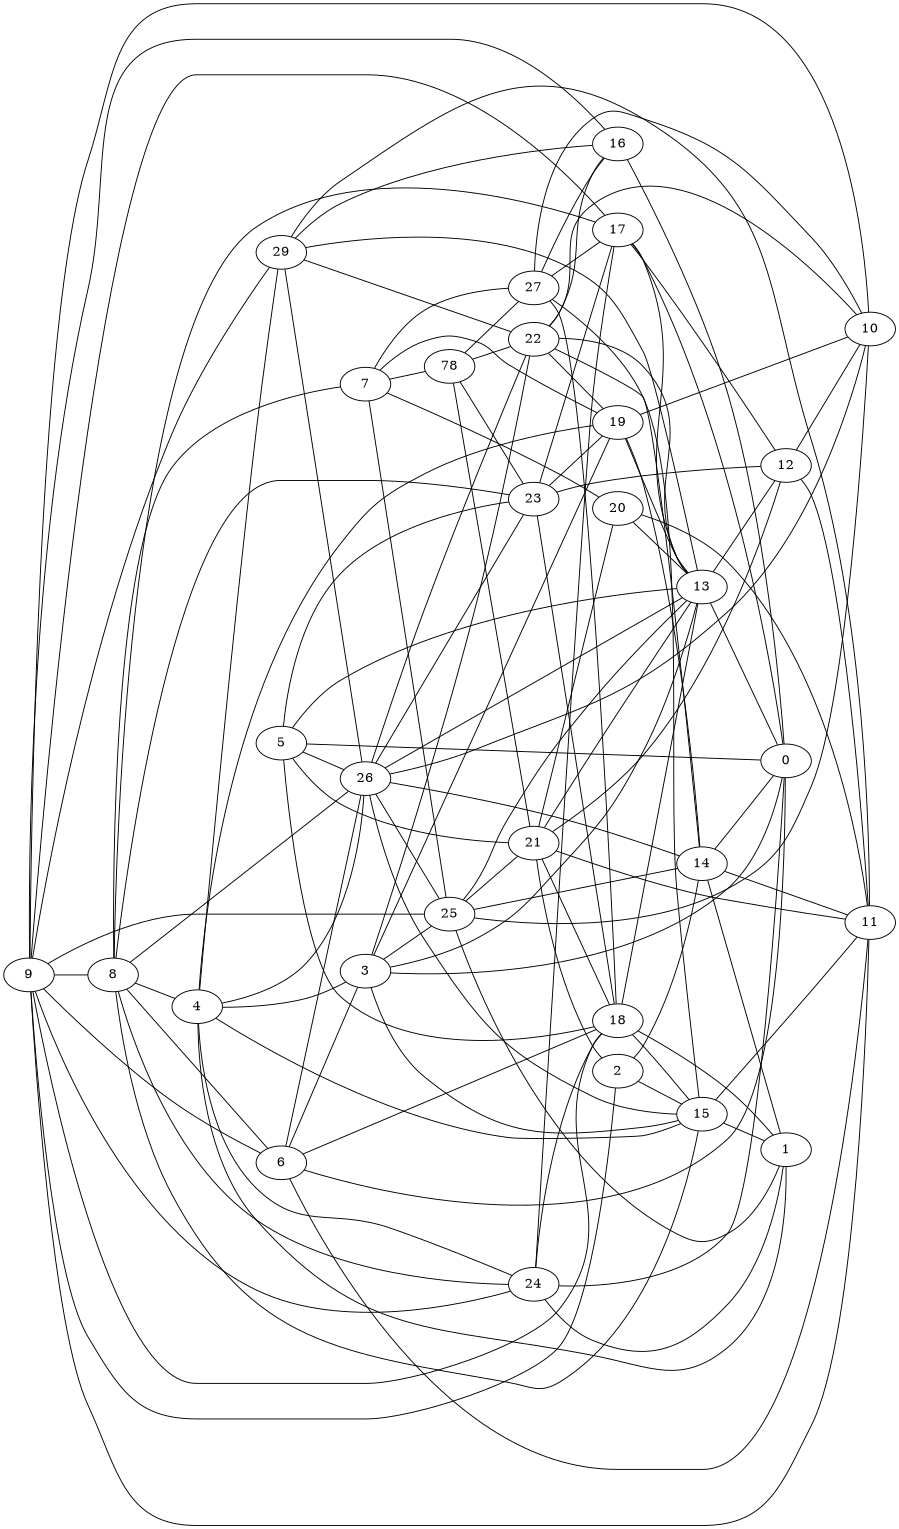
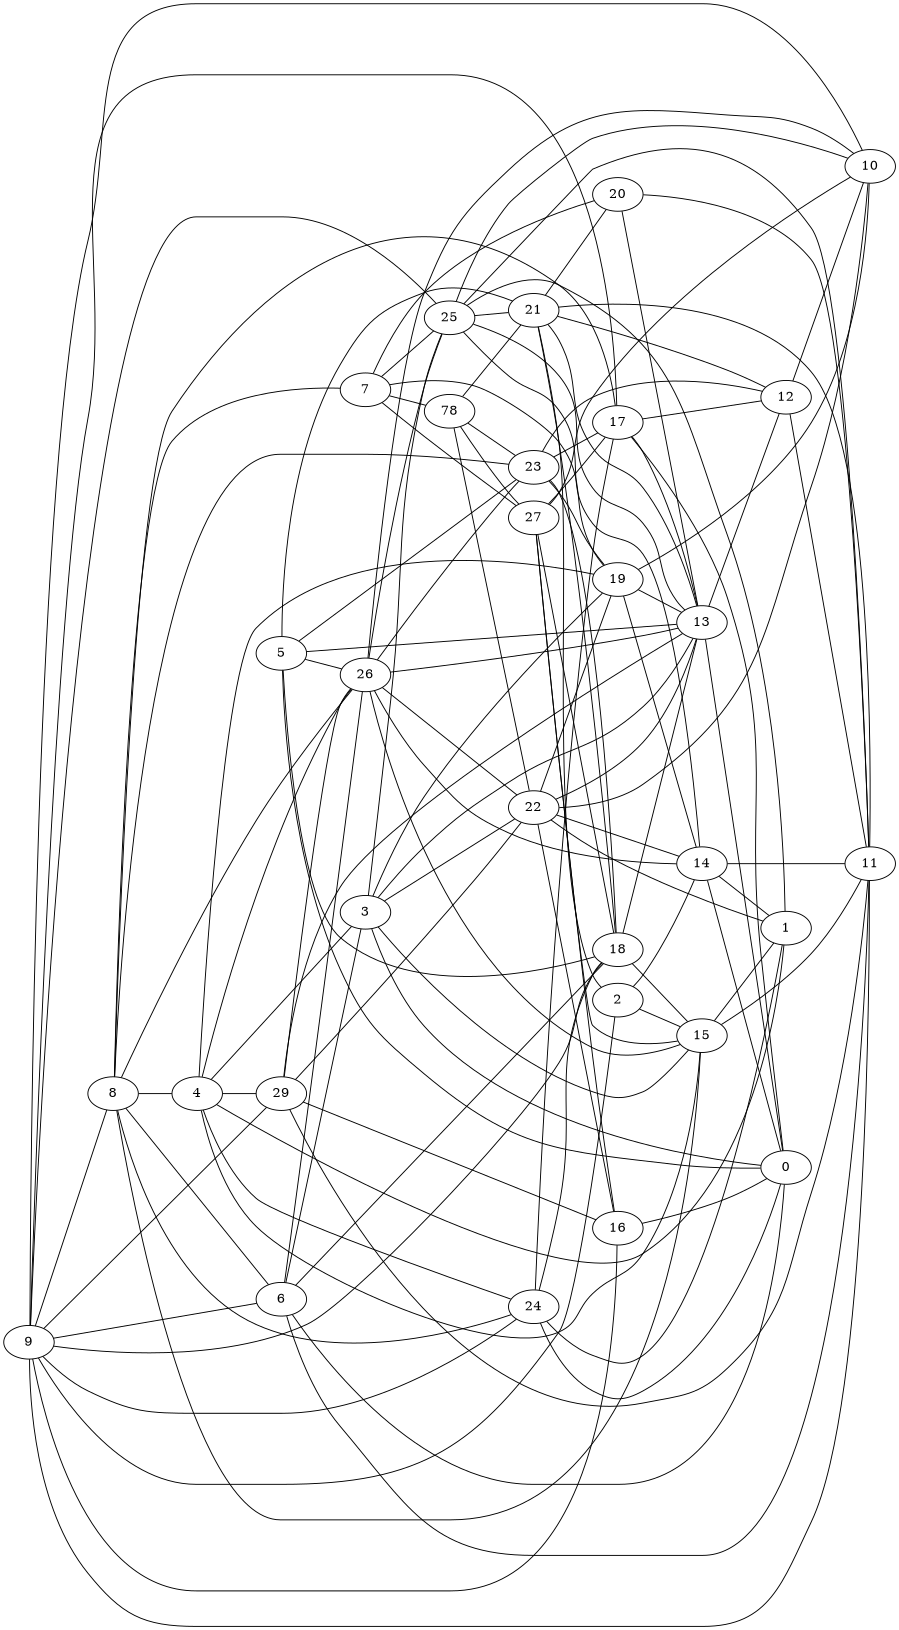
edge "25" -- "11": added
edge "18" -- "1": now "22" -- "1"
